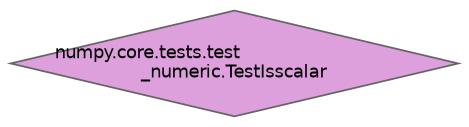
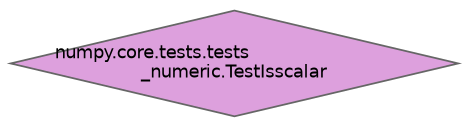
node "numpy.core.tests.test _numeric.TestIsscalar": label "numpy.core.tests.test _numeric.TestIsscalar" -> "numpy.core.tests.tests _numeric.TestIsscalar"
